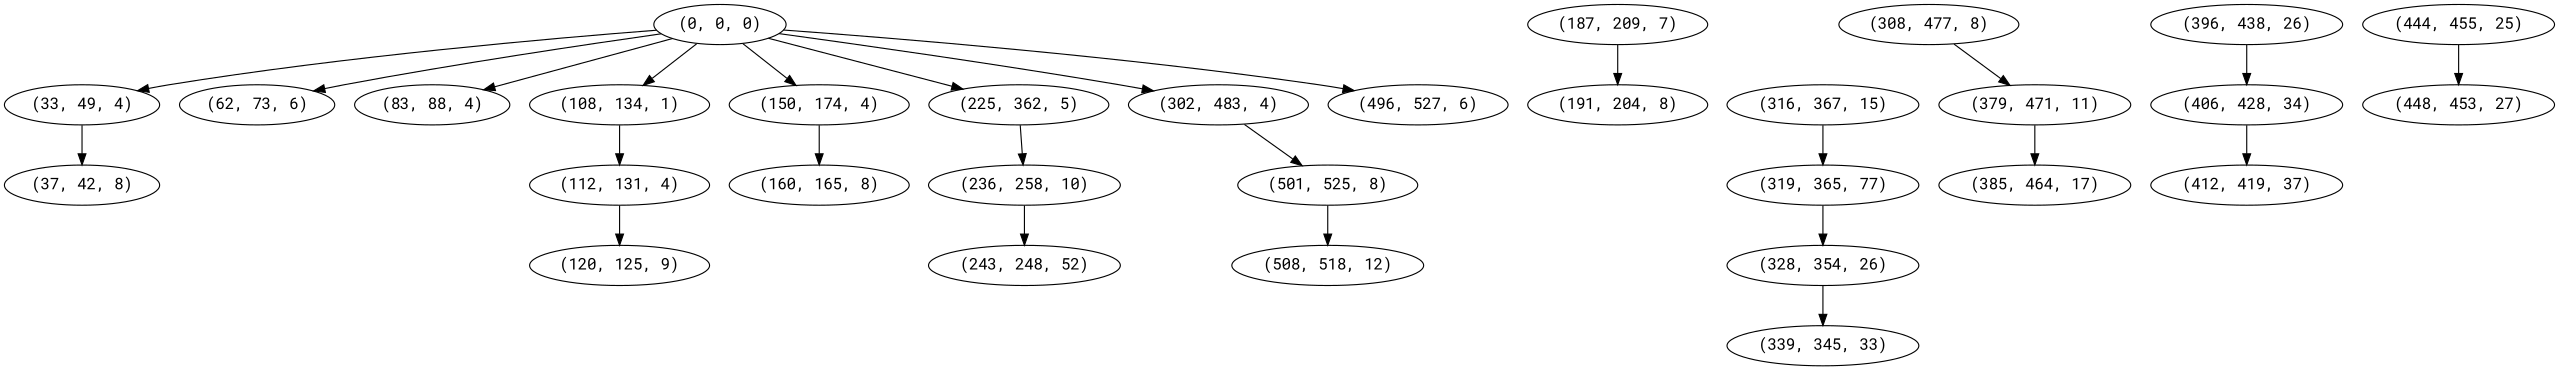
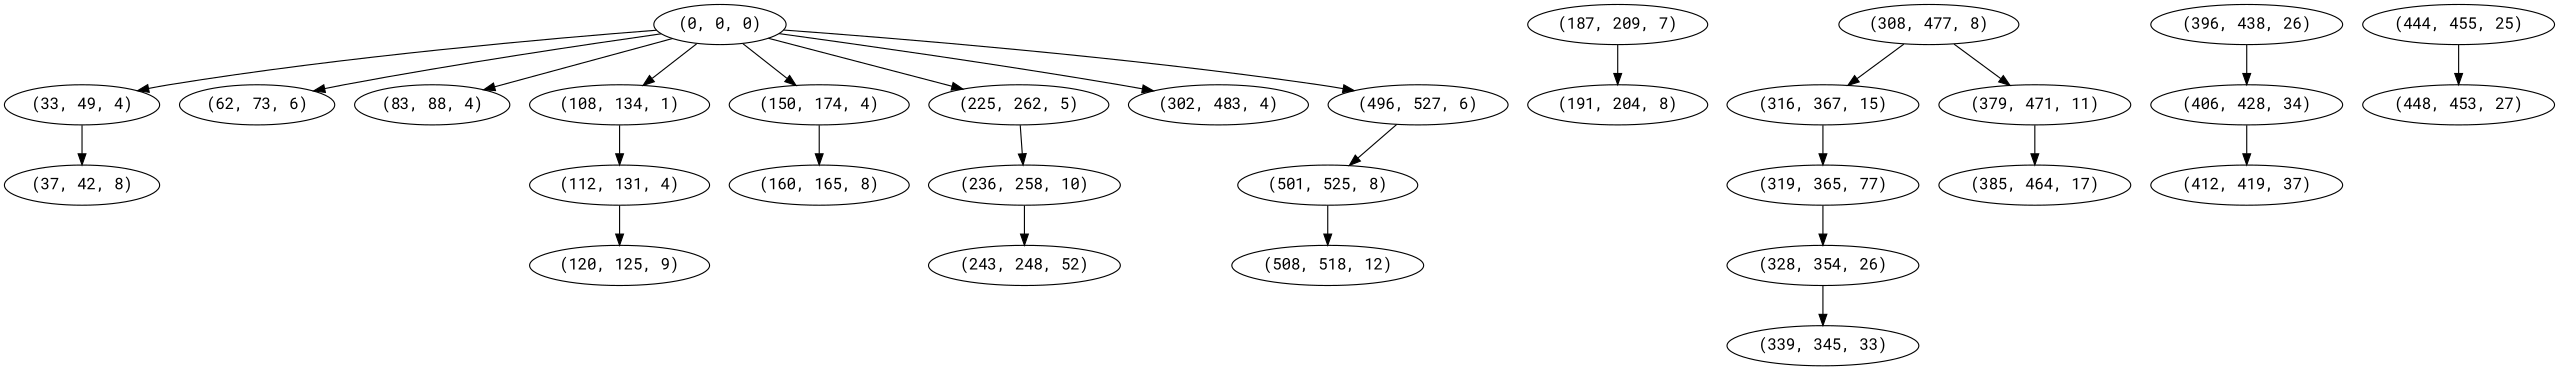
edge "(308, 477, 8)" -> "(316, 367, 15)": added
node "(225, 362, 5)": label "(225, 362, 5)" -> "(225, 262, 5)"
edge "(302, 483, 4)" -> "(501, 525, 8)": now "(496, 527, 6)" -> "(501, 525, 8)"
